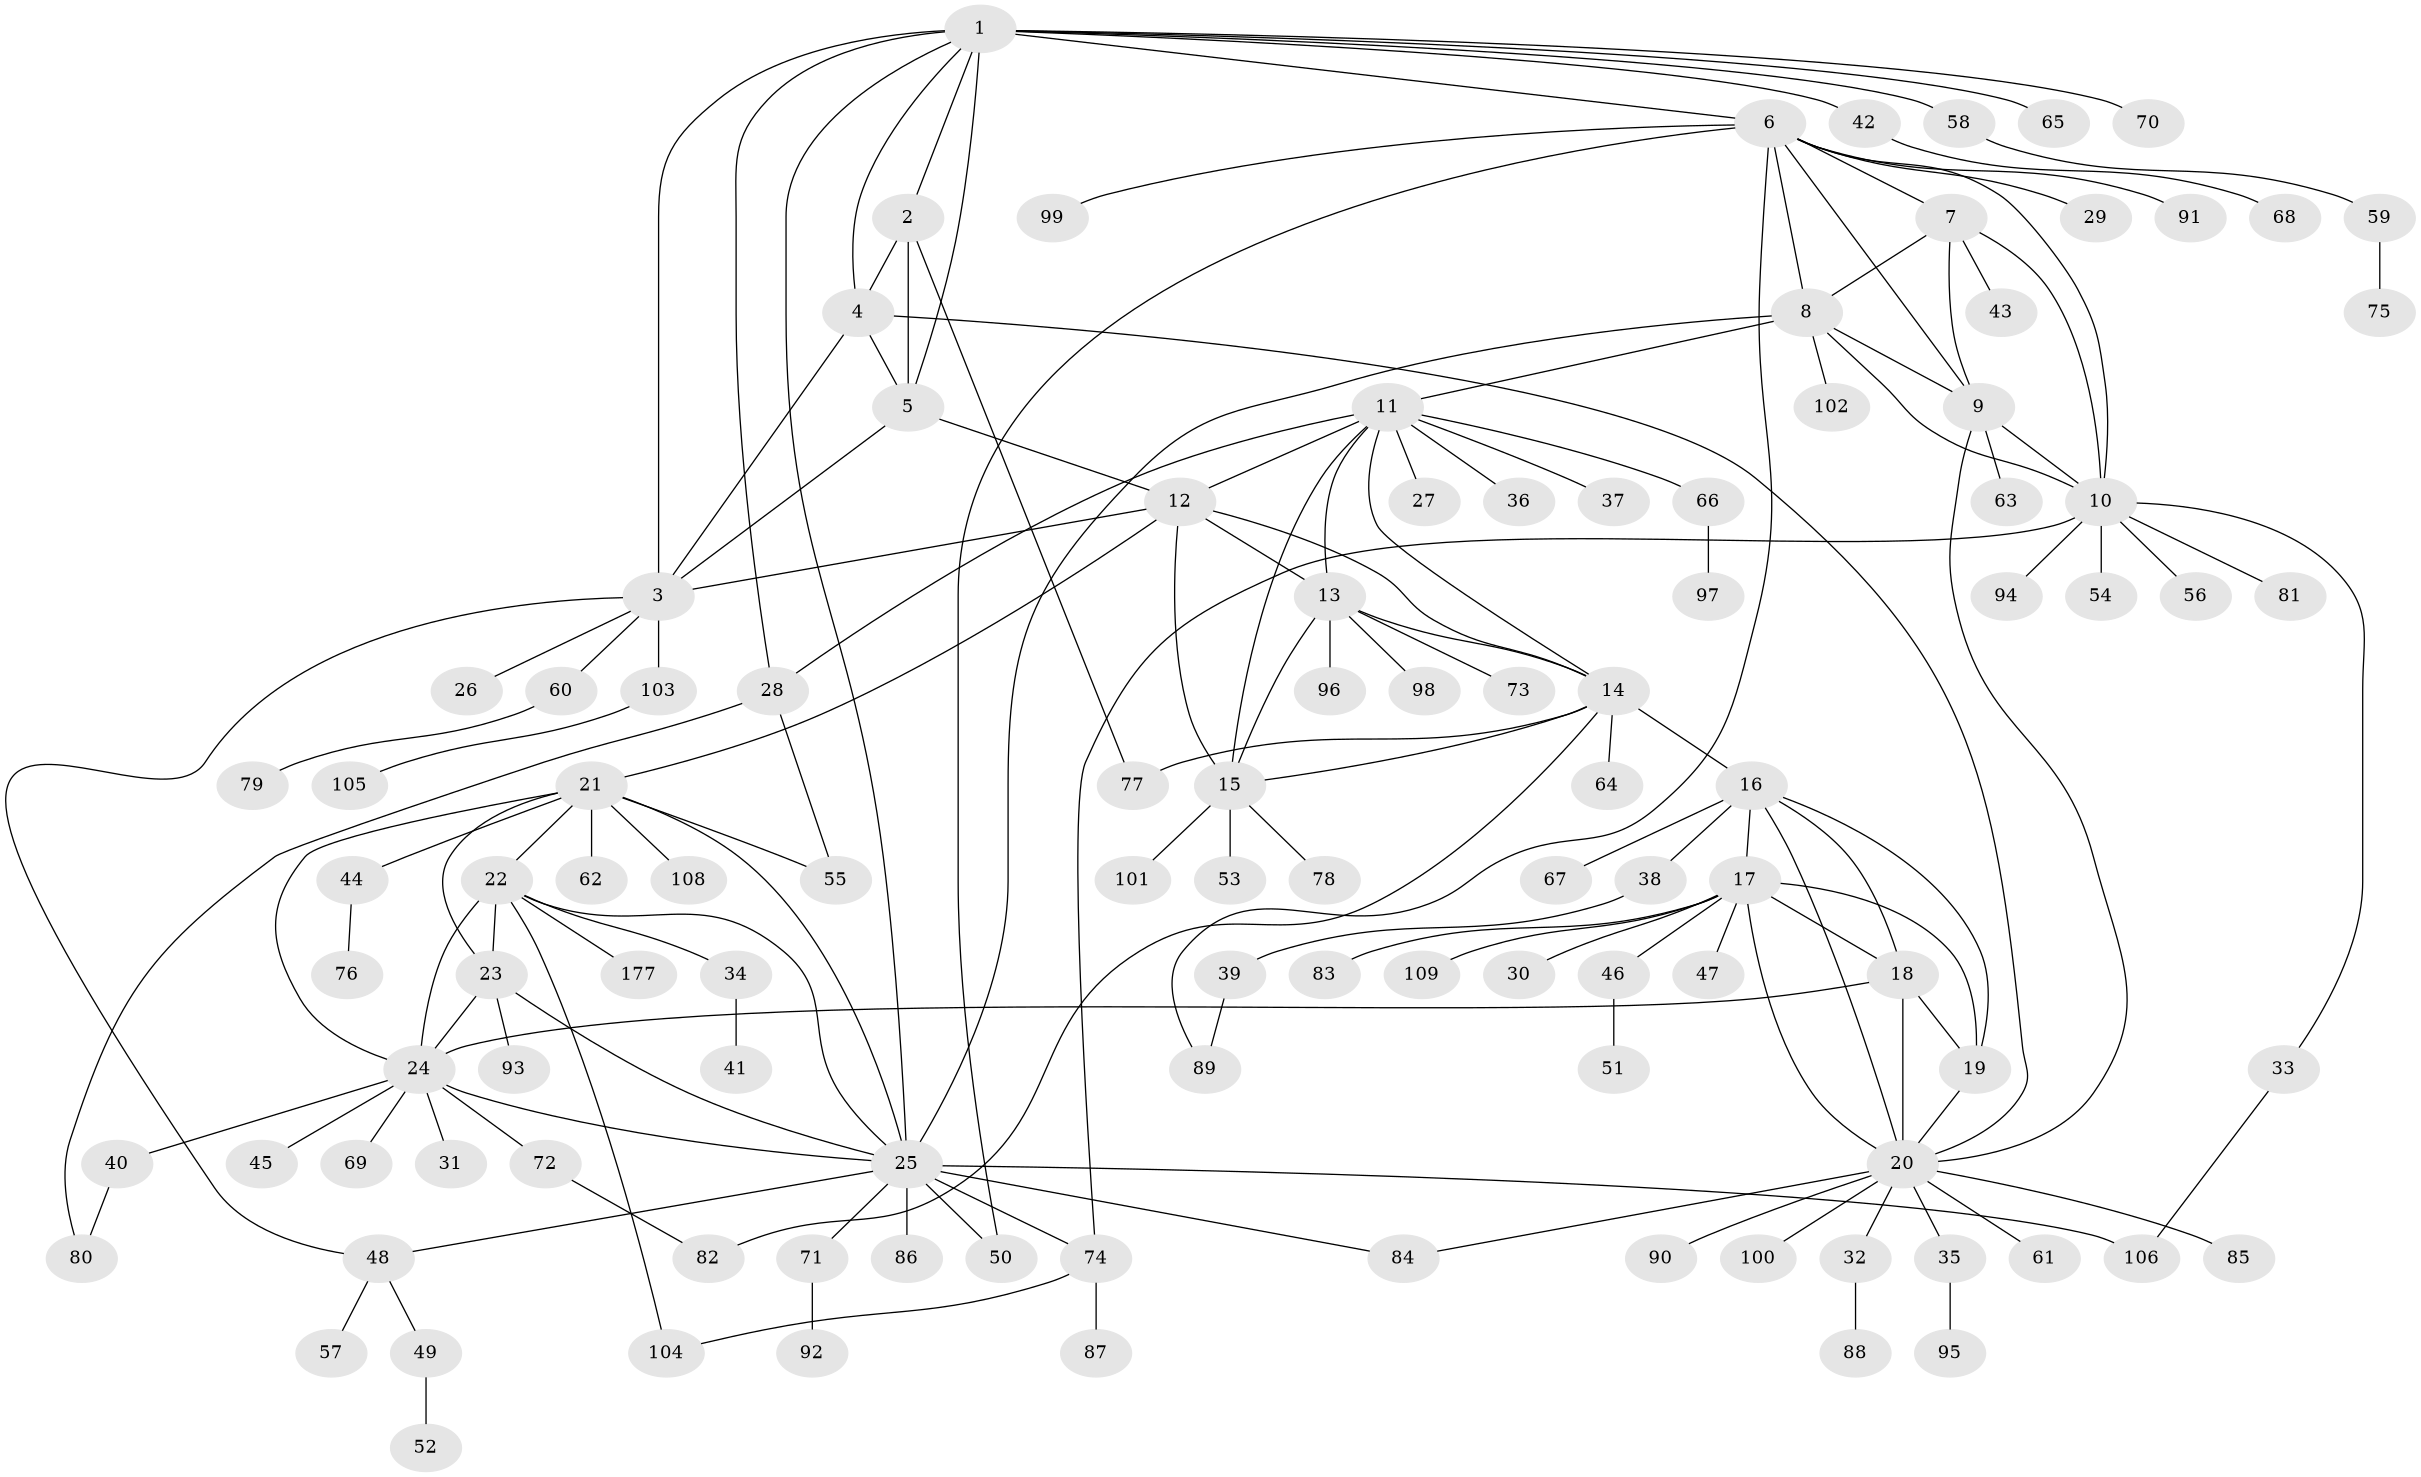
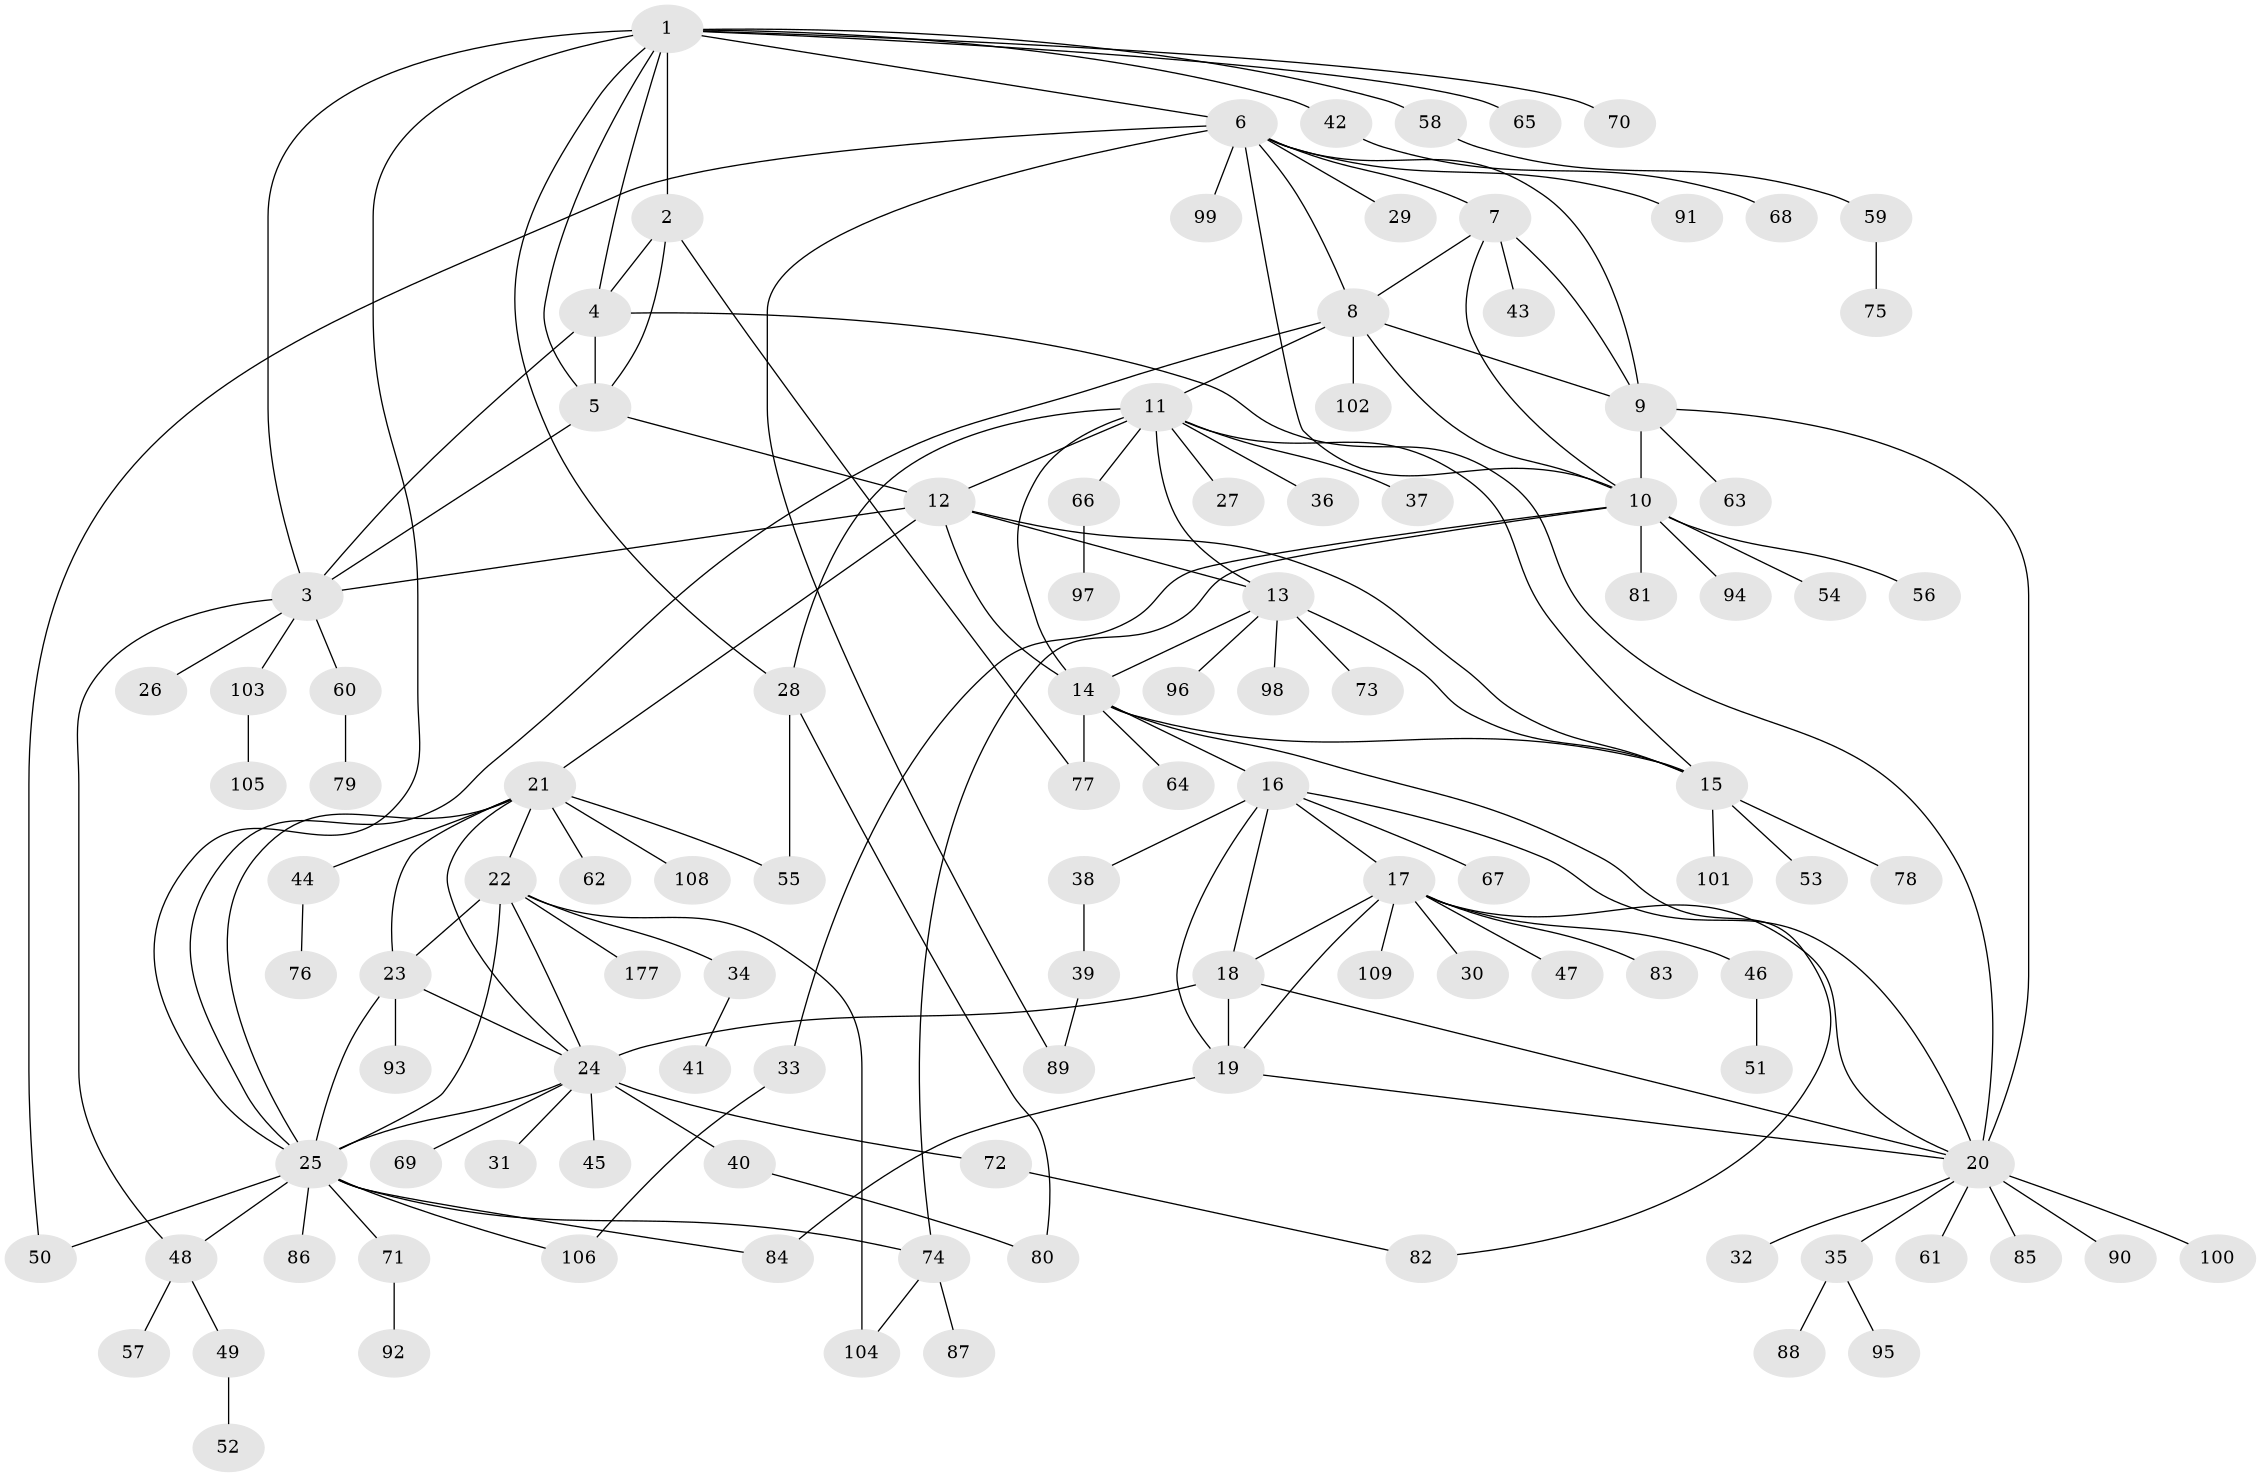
edge "20" -- "84": now "19" -- "84"
edge "32" -- "88": now "35" -- "88"
